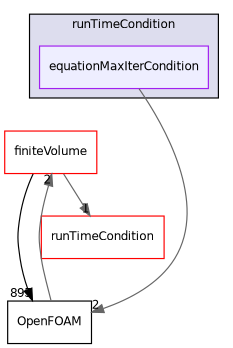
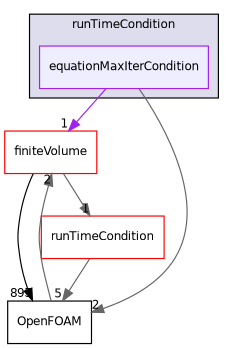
edge "equationMaxIterCondition" -> "finiteVolume": added
edge "runTimeCondition" -> "OpenFOAM": added
